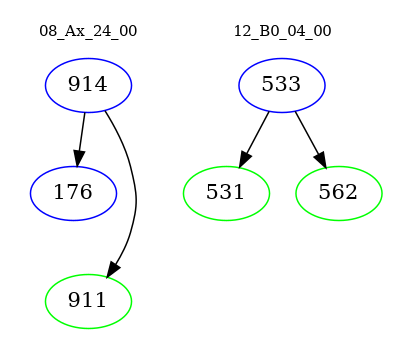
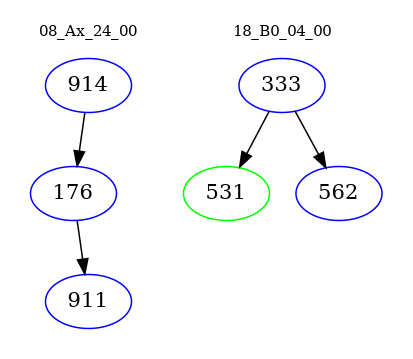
cluster "12_B0_04_00": label "12_B0_04_00" -> "18_B0_04_00"
node "533": label "533" -> "333"
edge "914" -> "911": now "176" -> "911"
node "562": color green -> blue
node "911": color green -> blue
